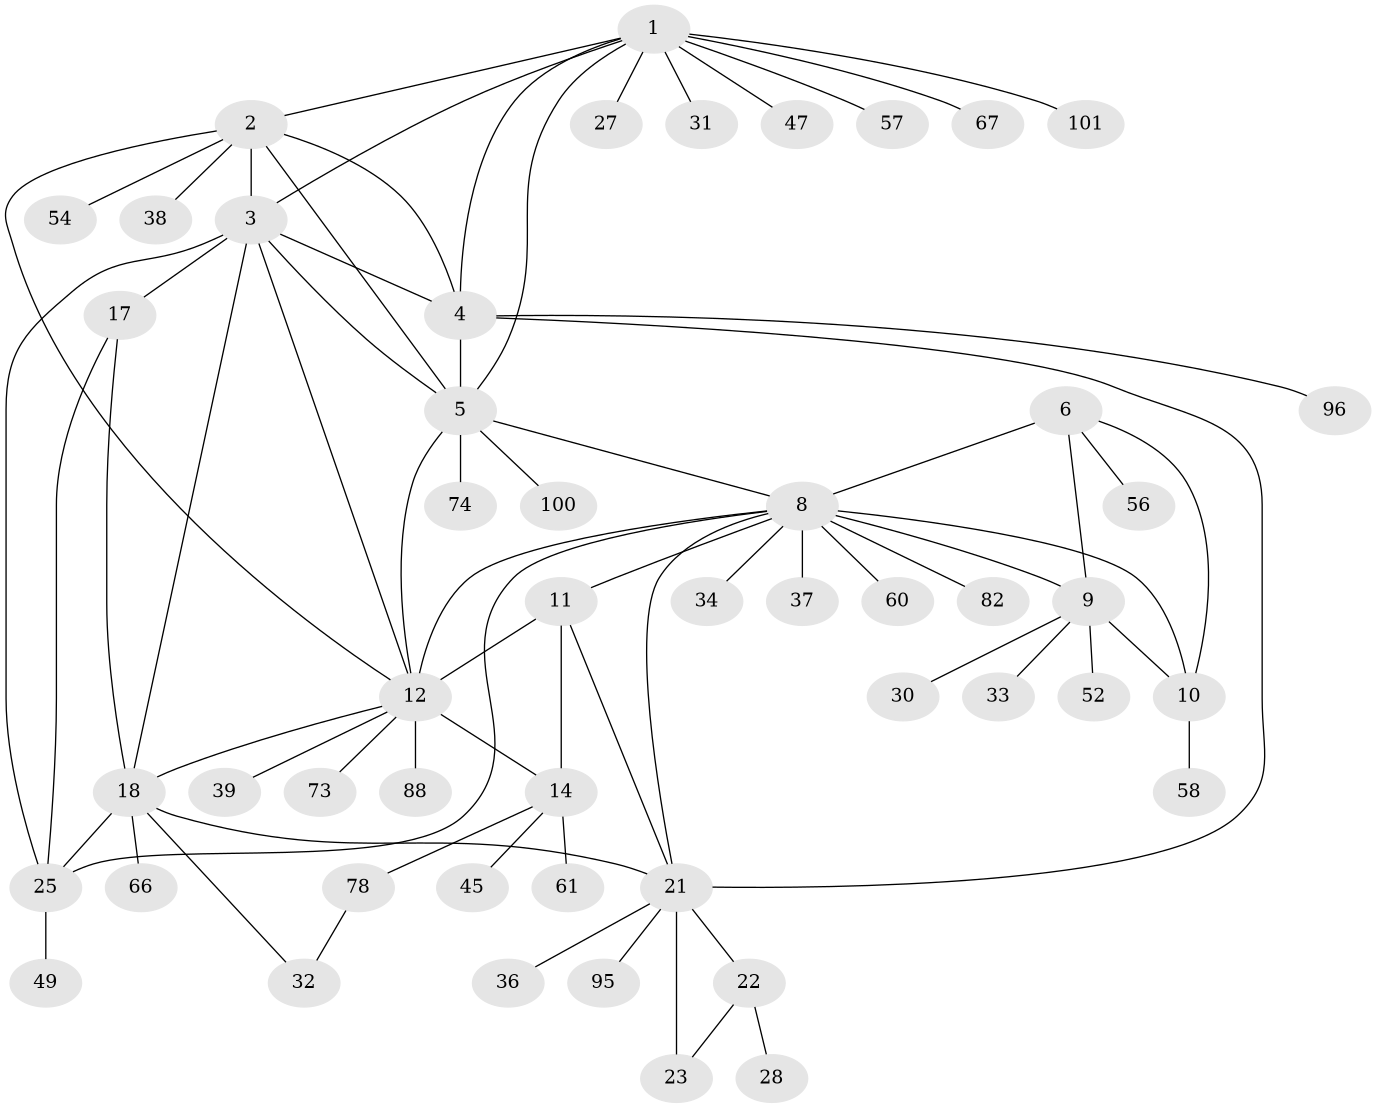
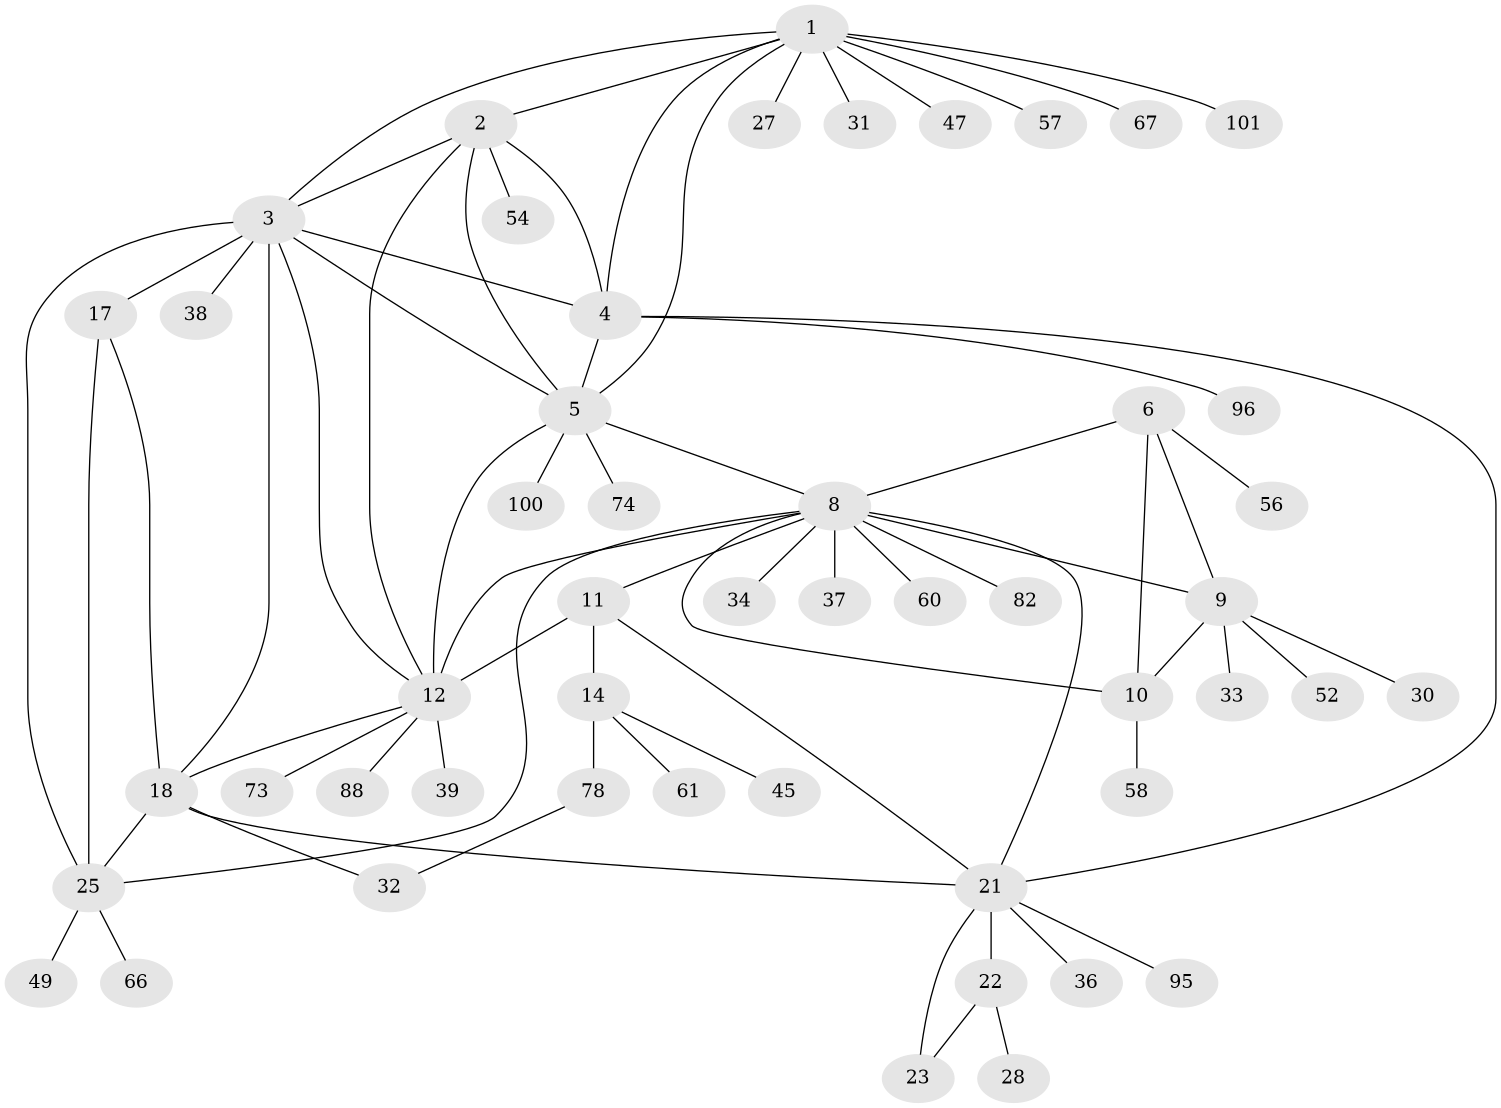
edge "2" -- "38": now "3" -- "38"
edge "12" -- "14": removed
edge "18" -- "66": now "25" -- "66"
